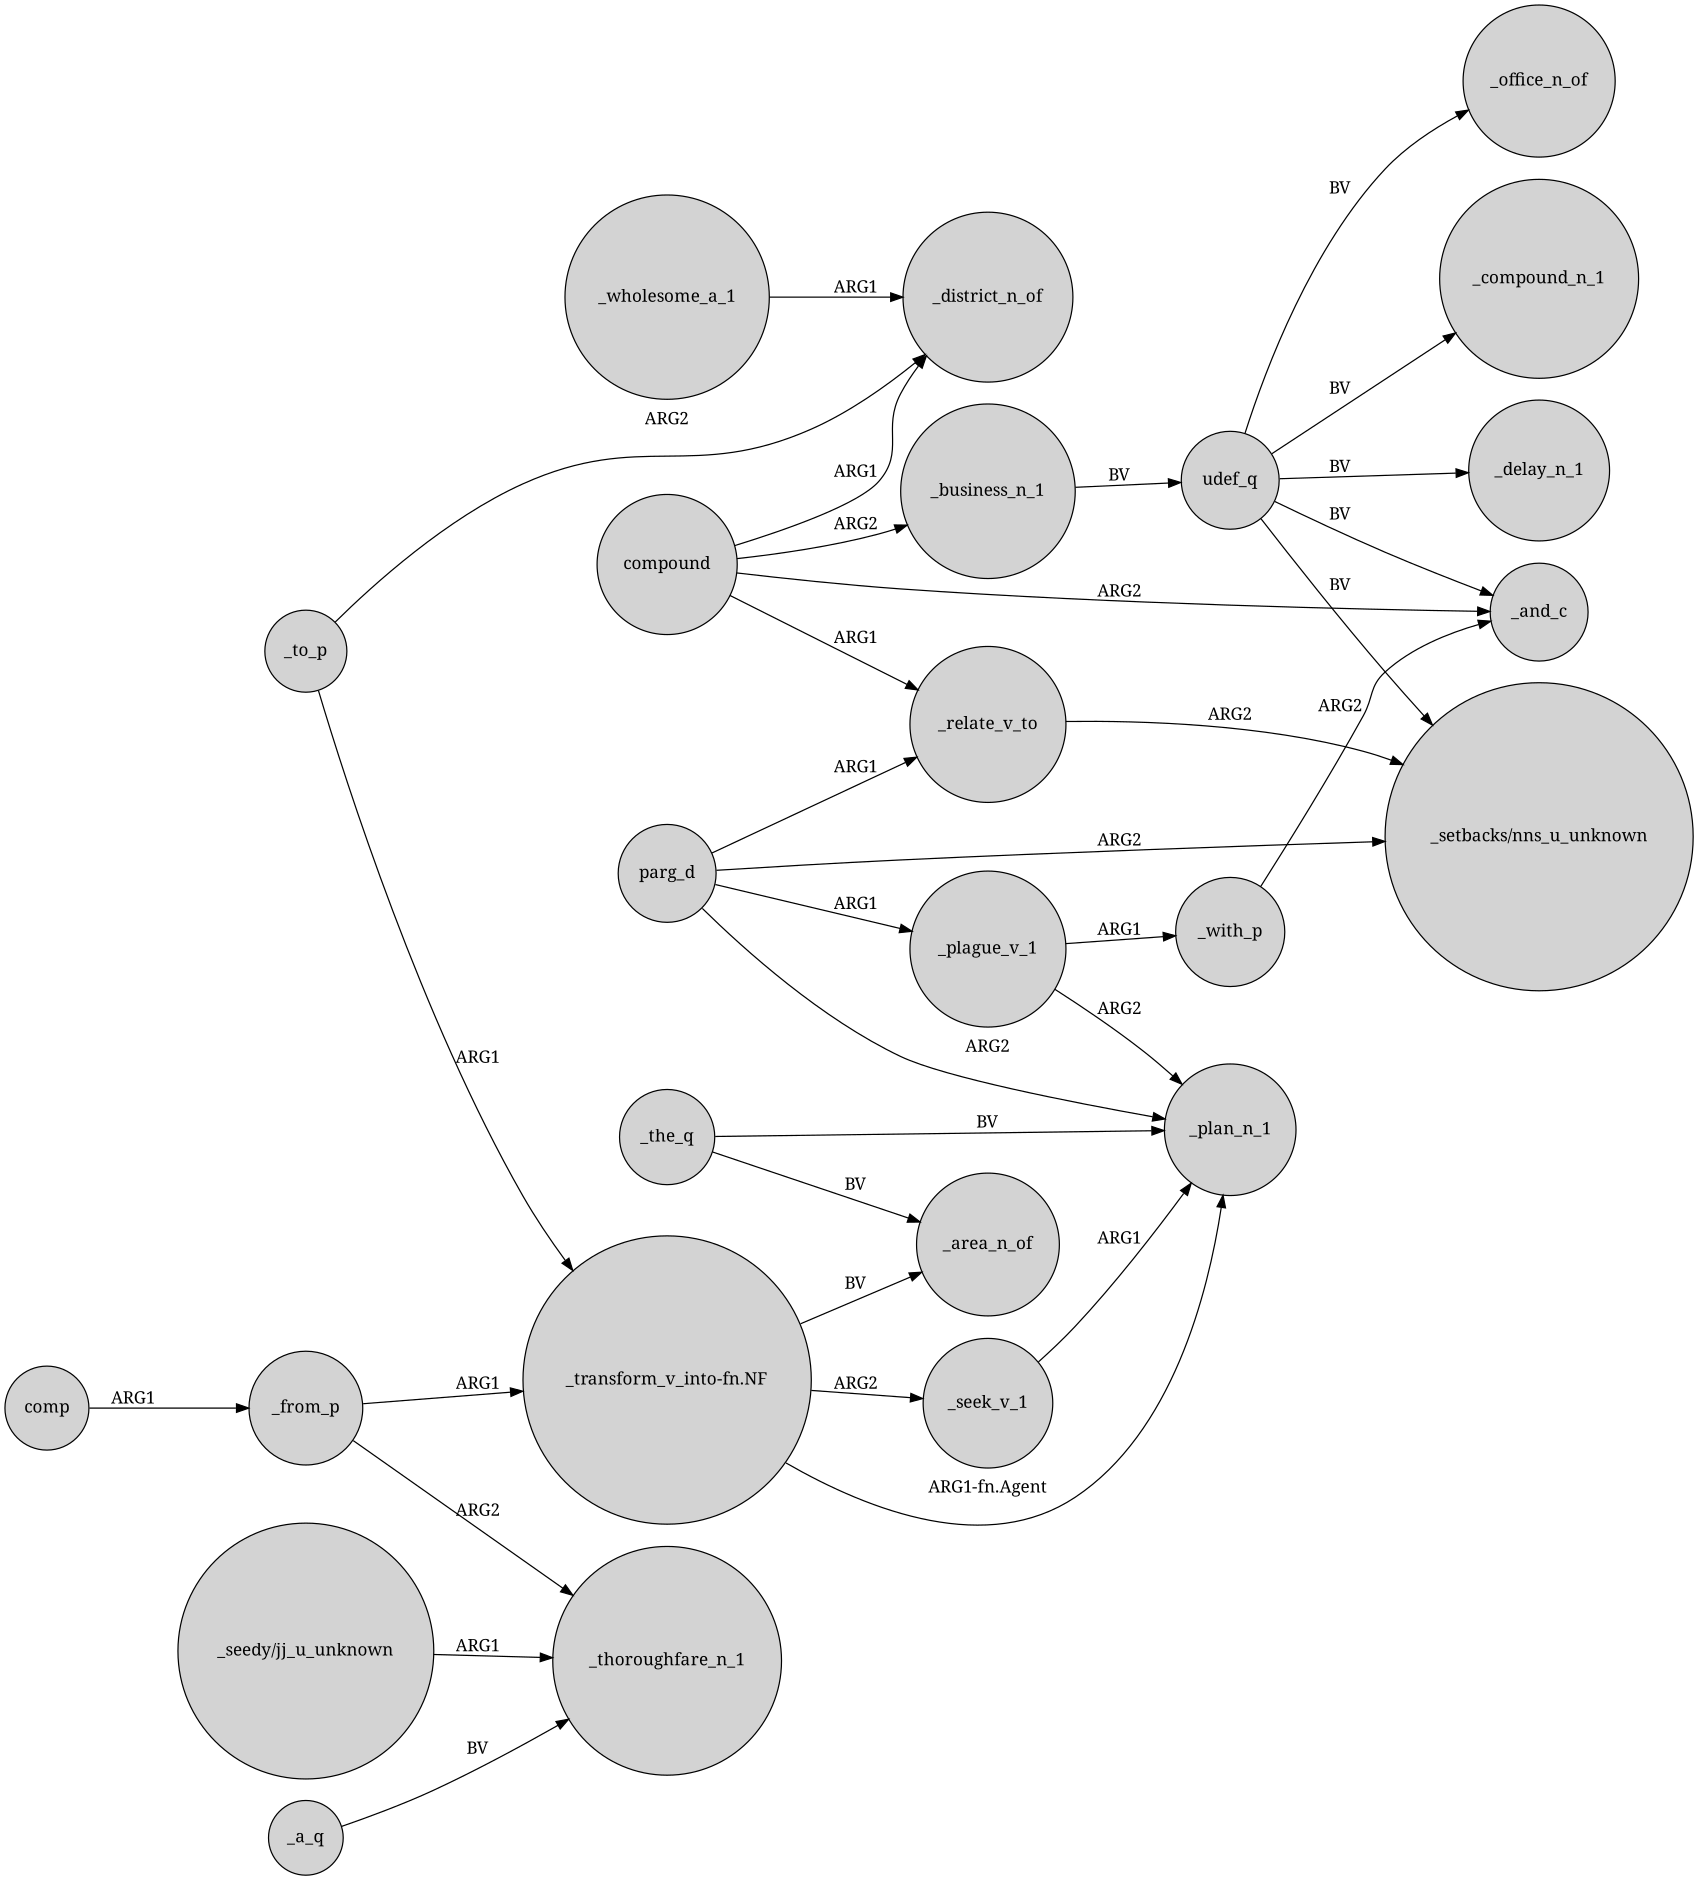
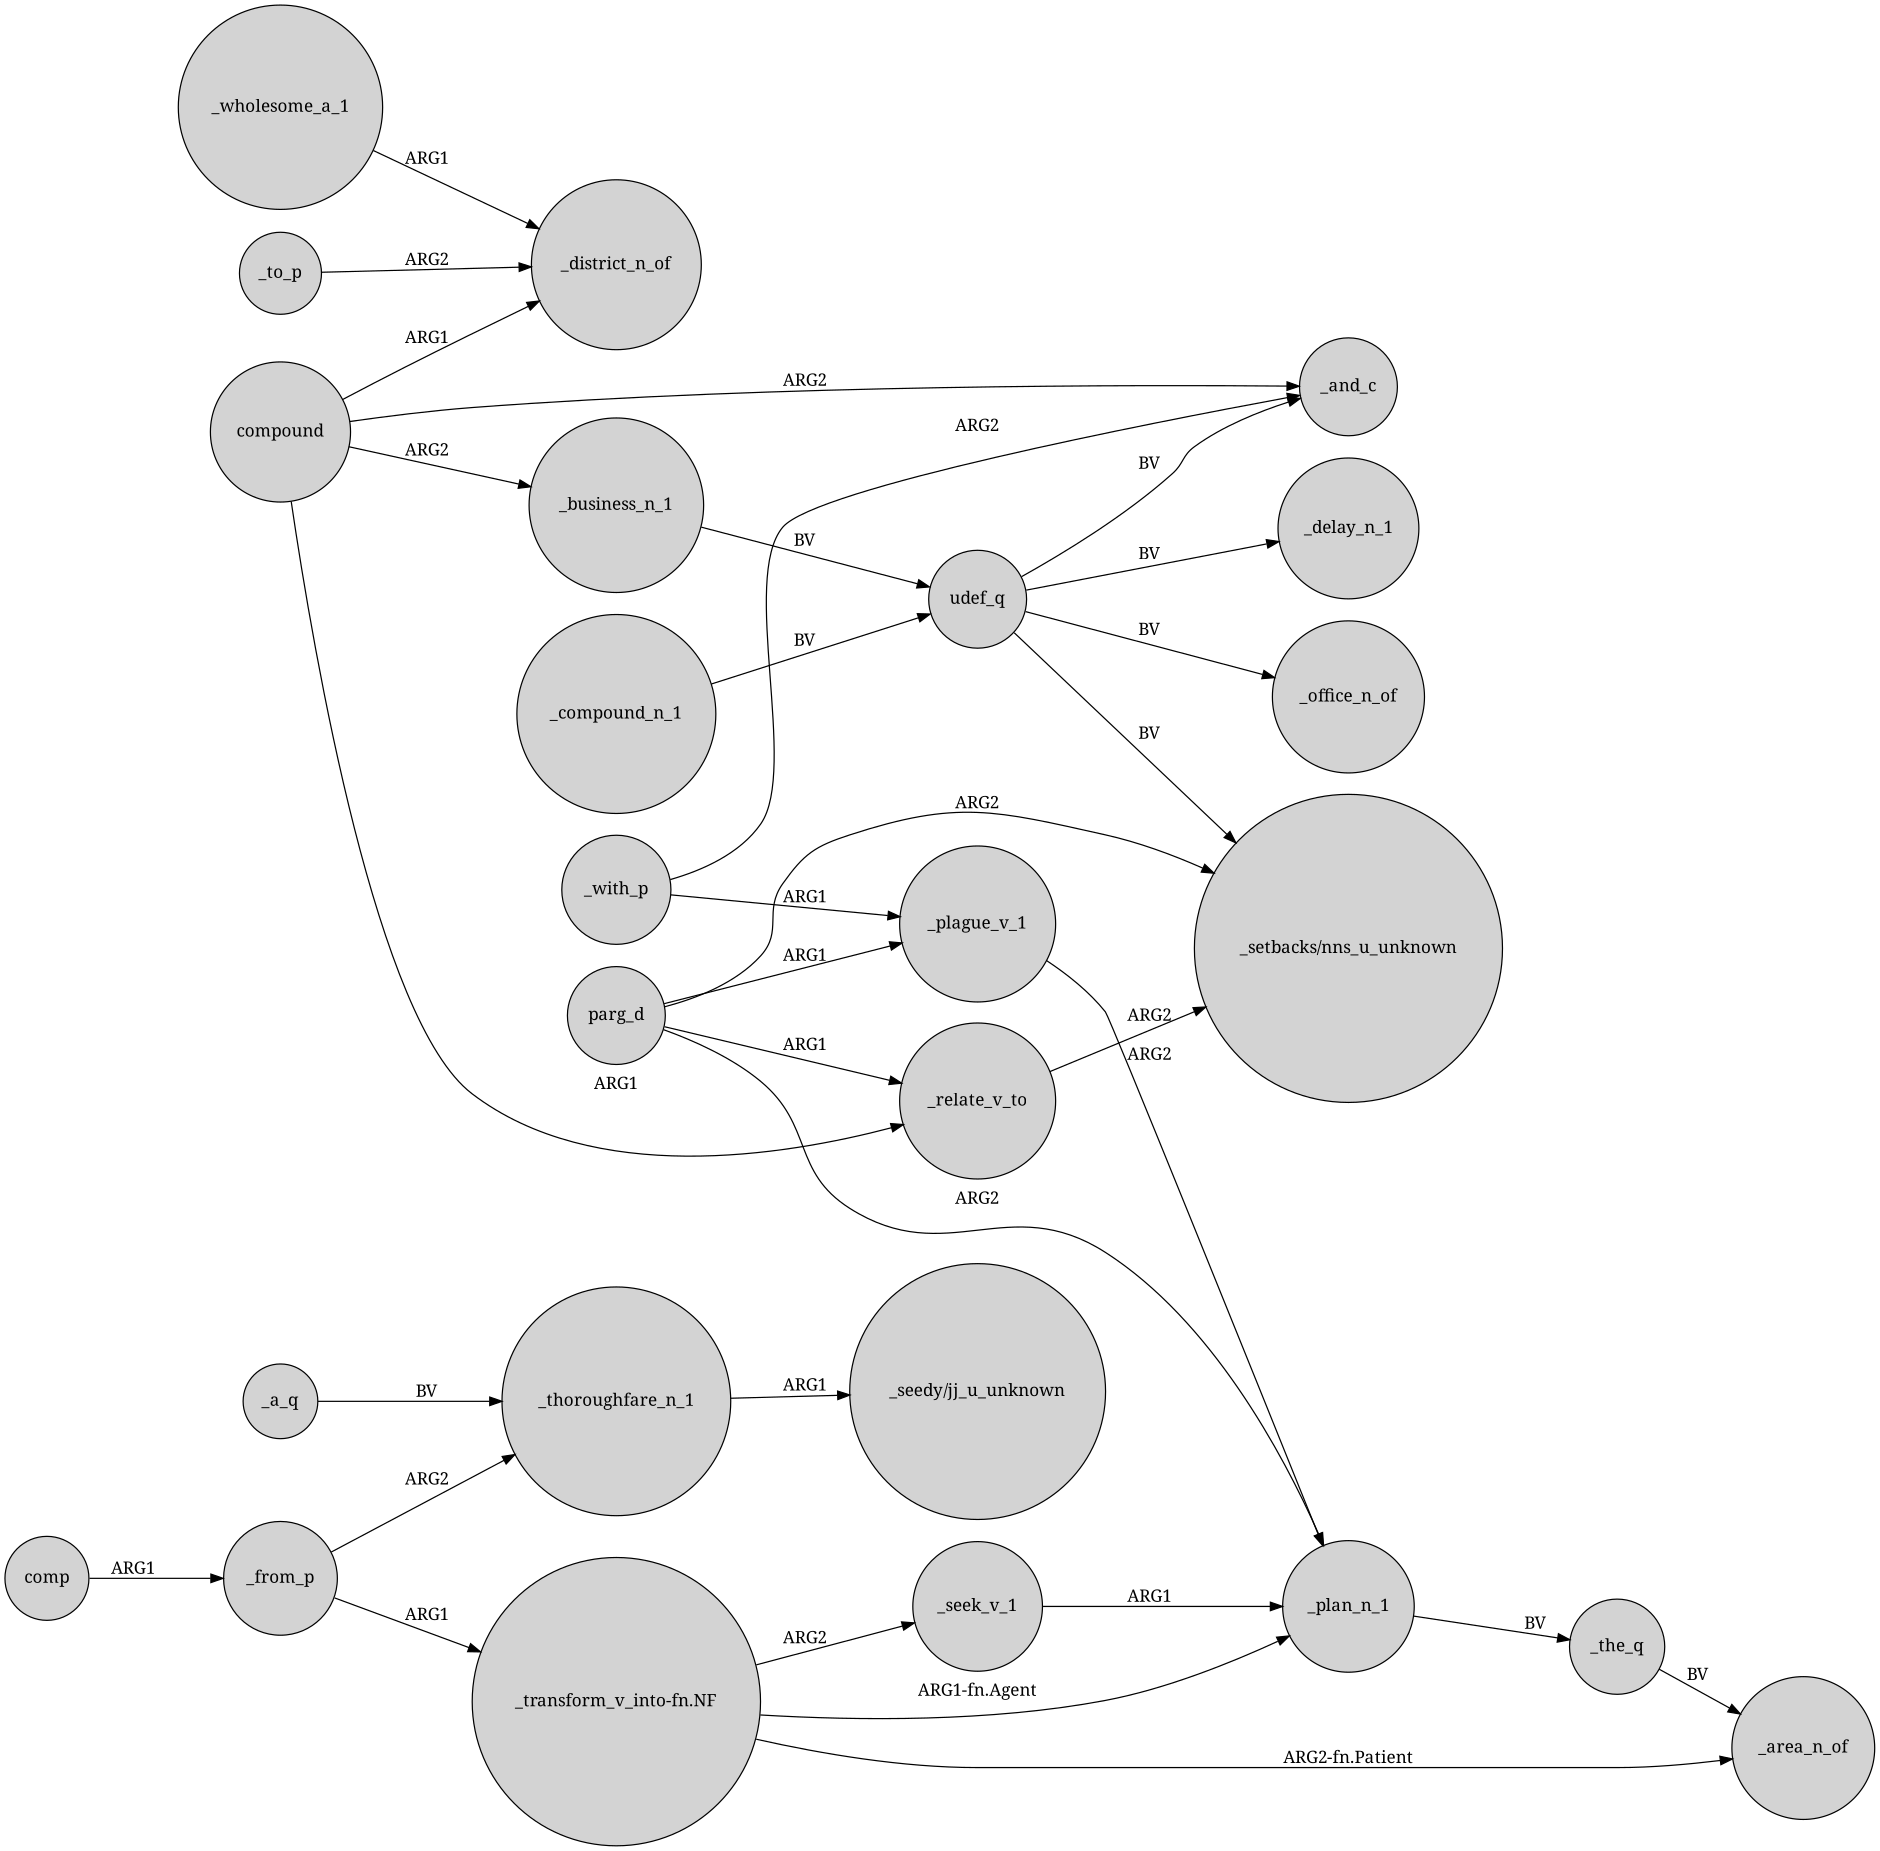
edge "udef_q" -> "_compound_n_1": reversed
edge "_plague_v_1" -> "_with_p": reversed
edge "_to_p" -> "_transform_v_into-fn.NF": removed, label "ARG1"
edge "_the_q" -> "_plan_n_1": reversed
edge "_transform_v_into-fn.NF" -> "_area_n_of": label "BV" -> "ARG2-fn.Patient"
edge "_seedy/jj_u_unknown" -> "_thoroughfare_n_1": reversed
